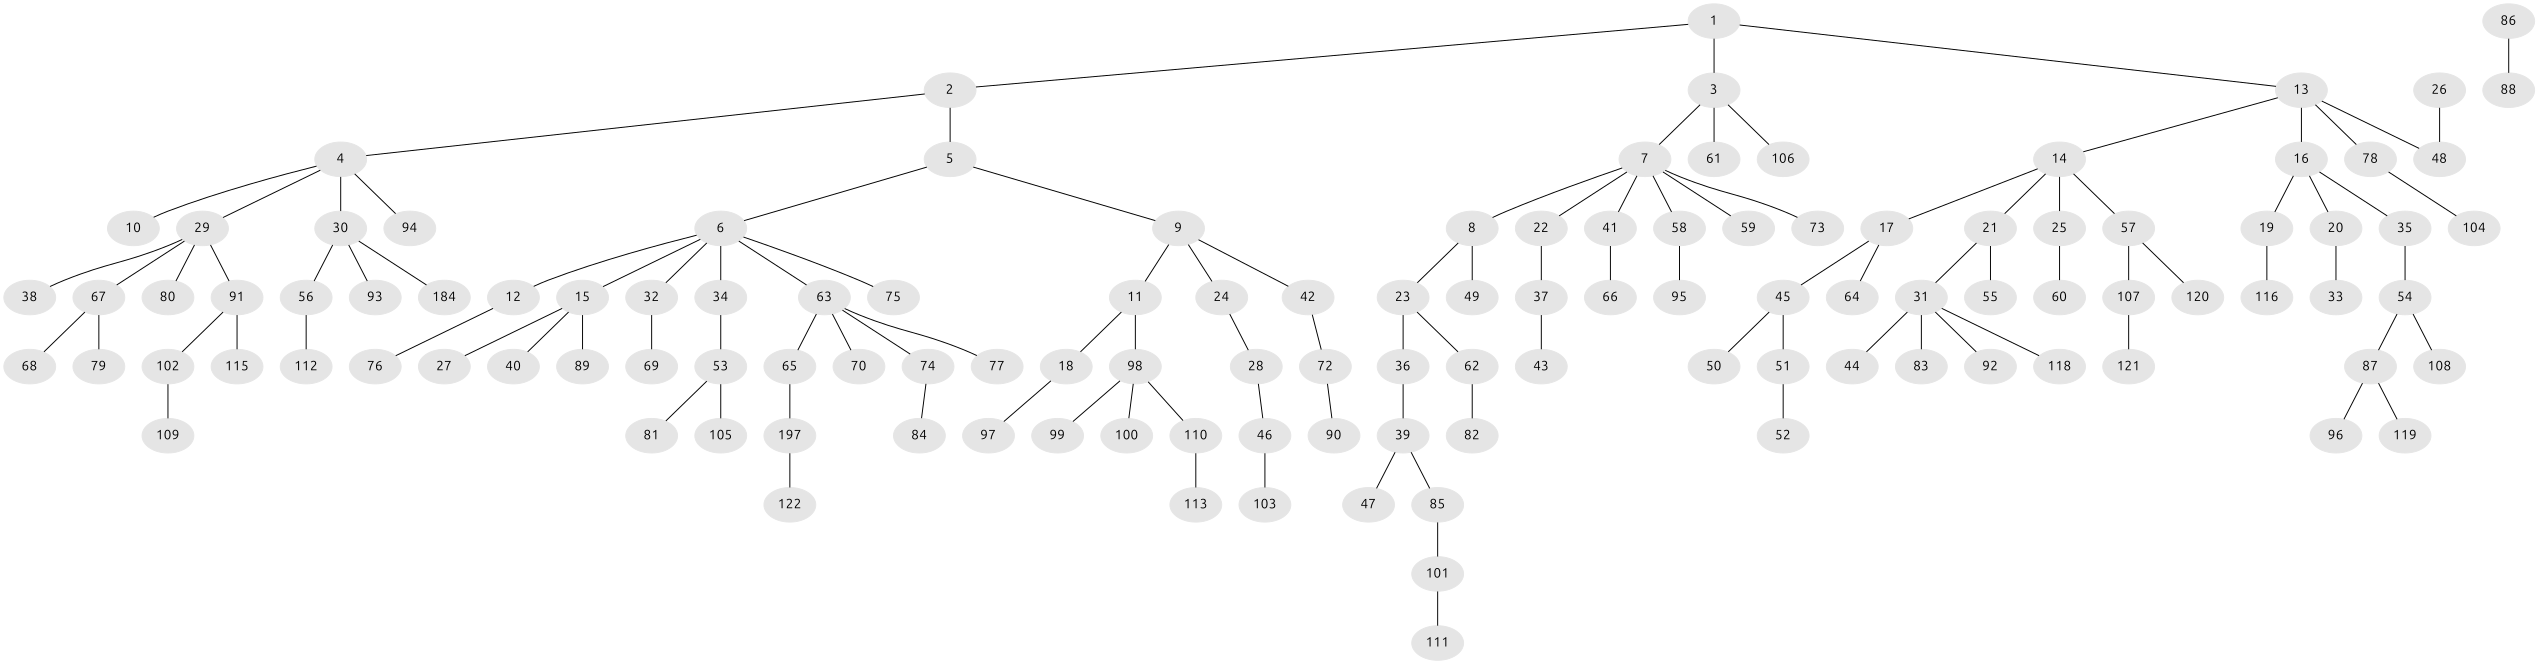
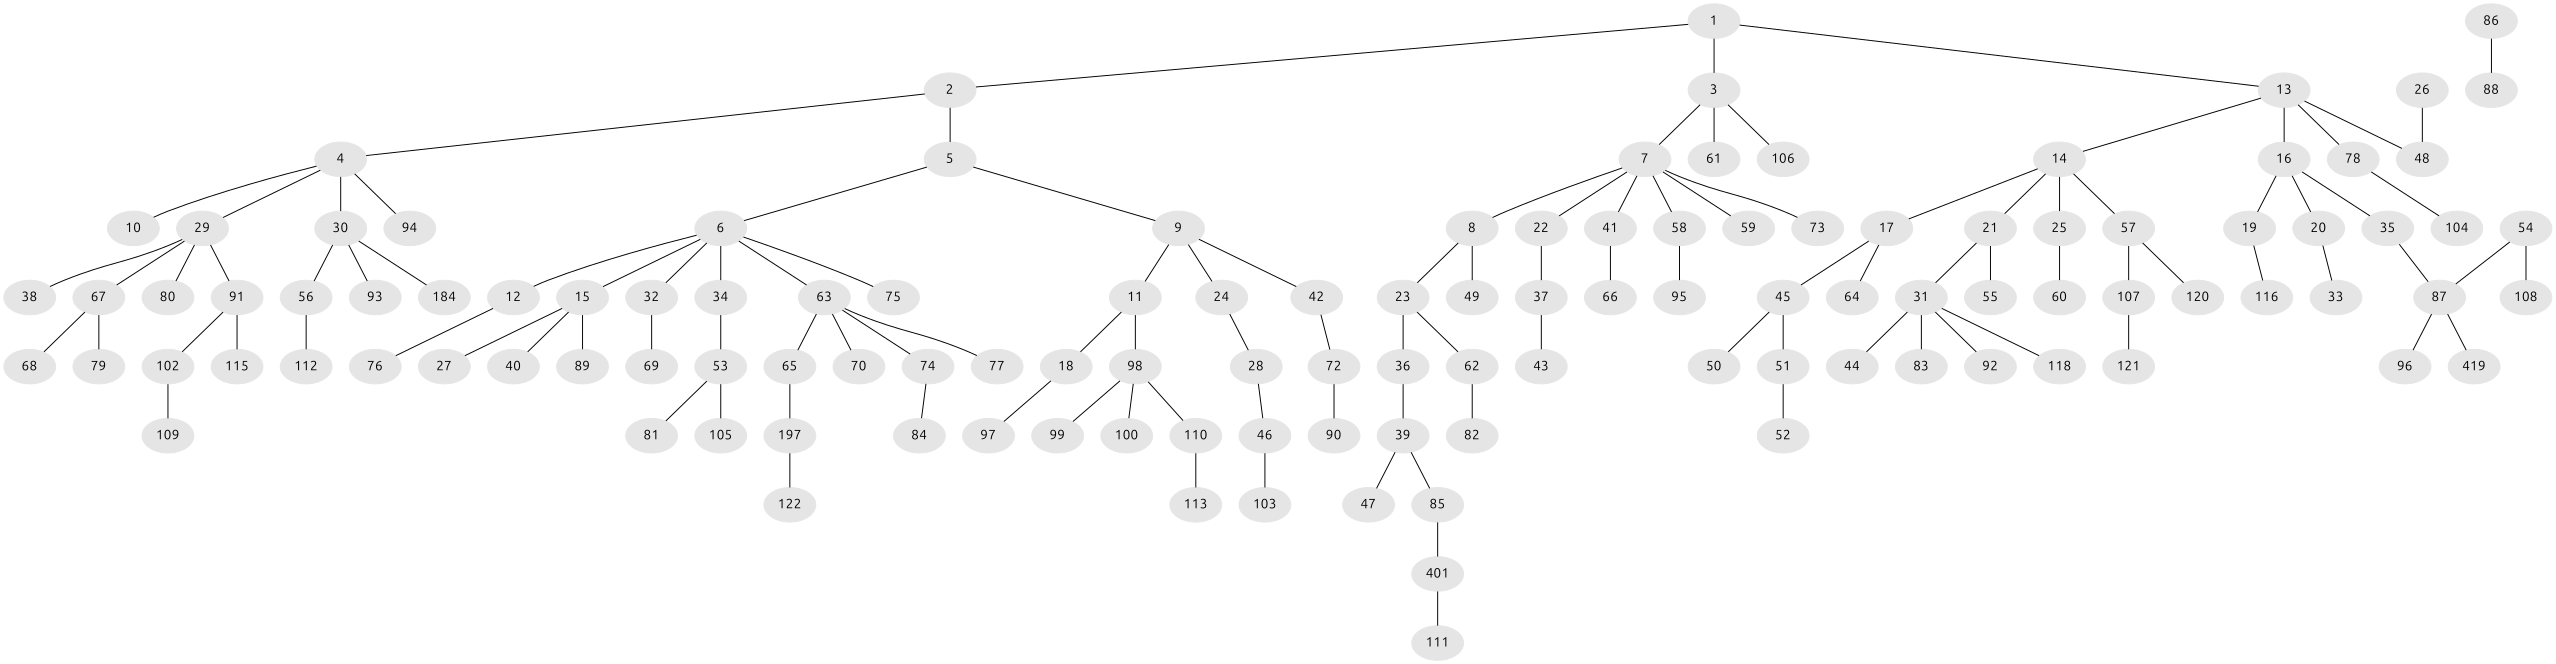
edge "35" -- "54": now "35" -- "87"
node "119": label "119" -> "419"
node "101": label "101" -> "401"
